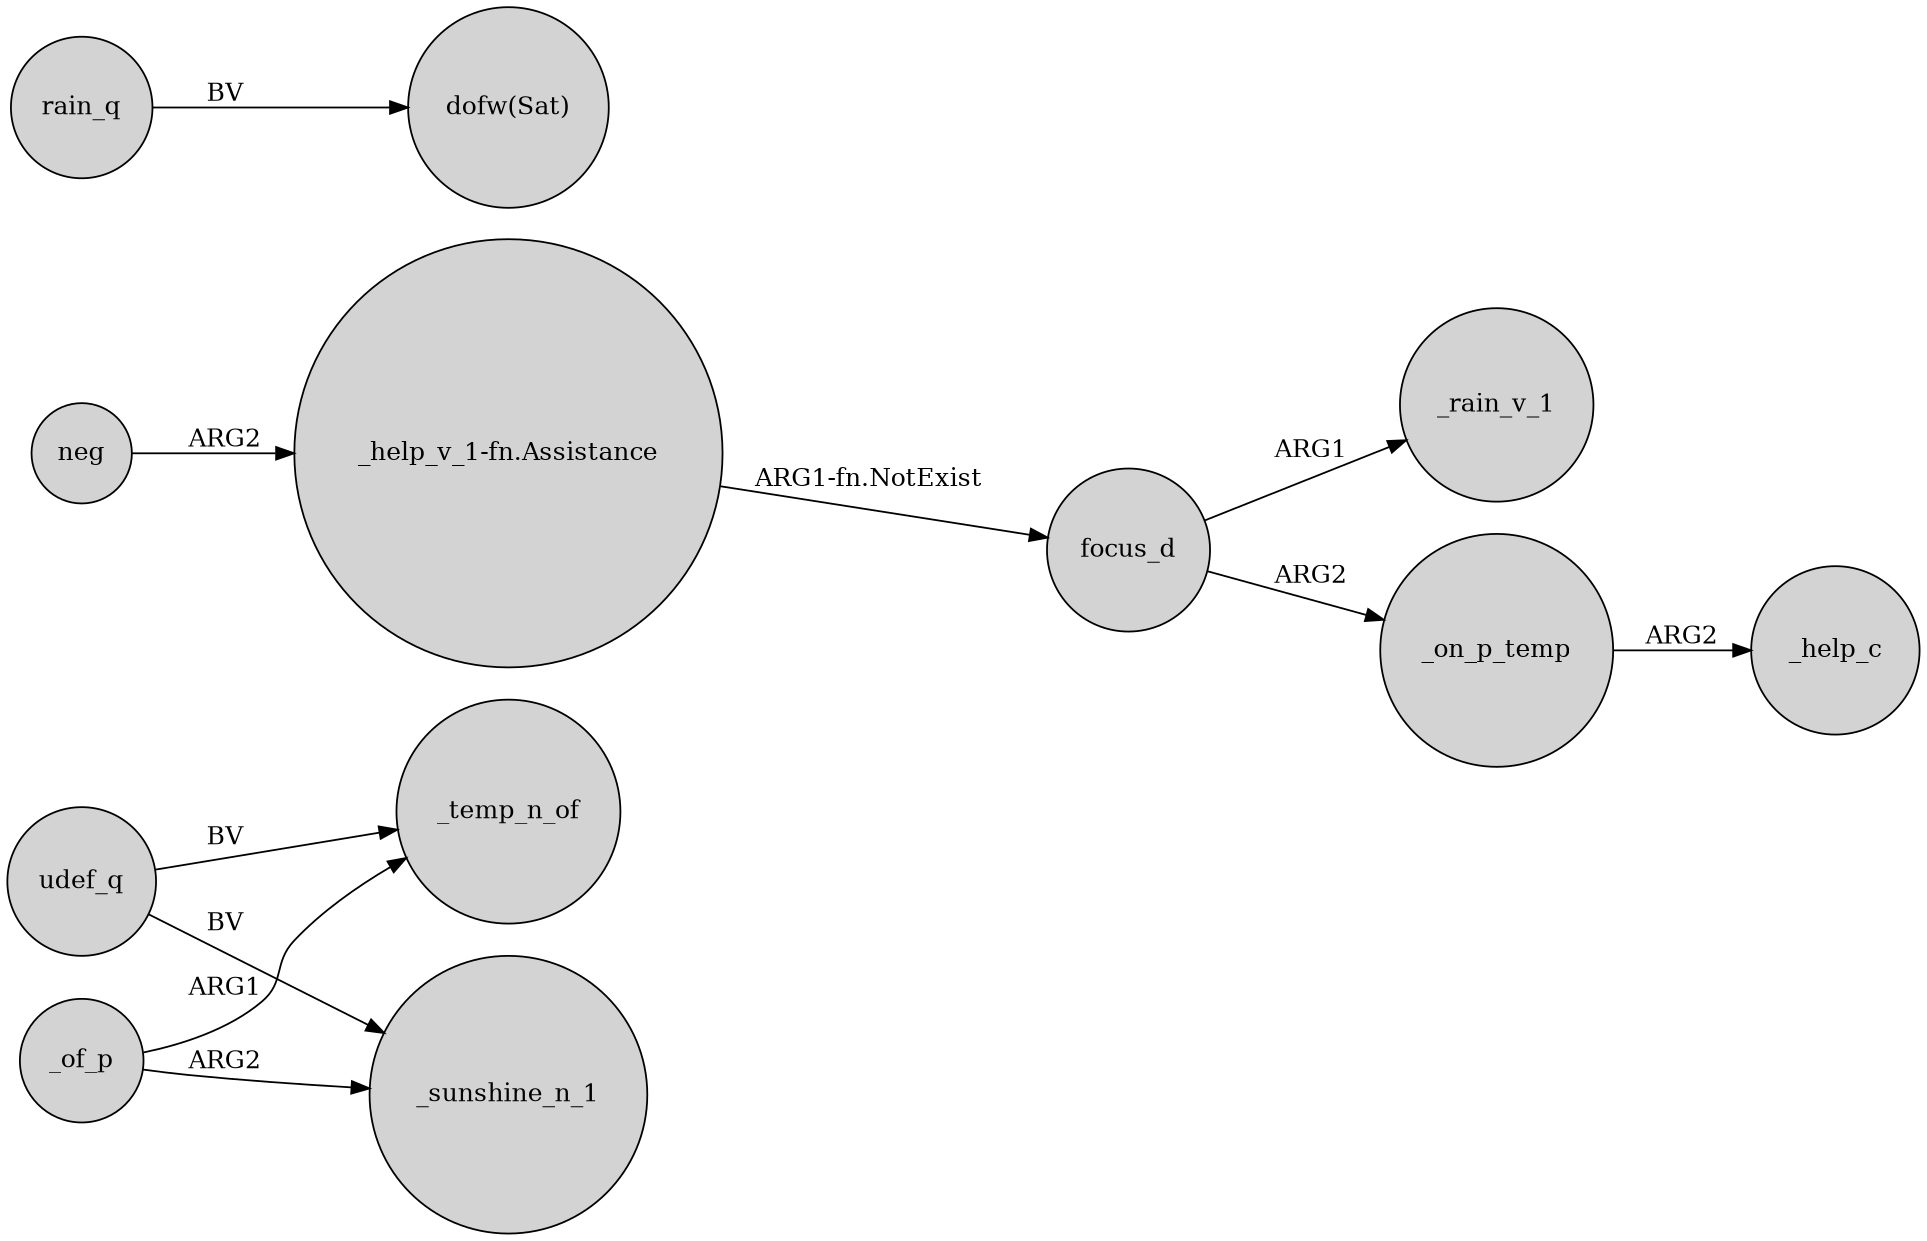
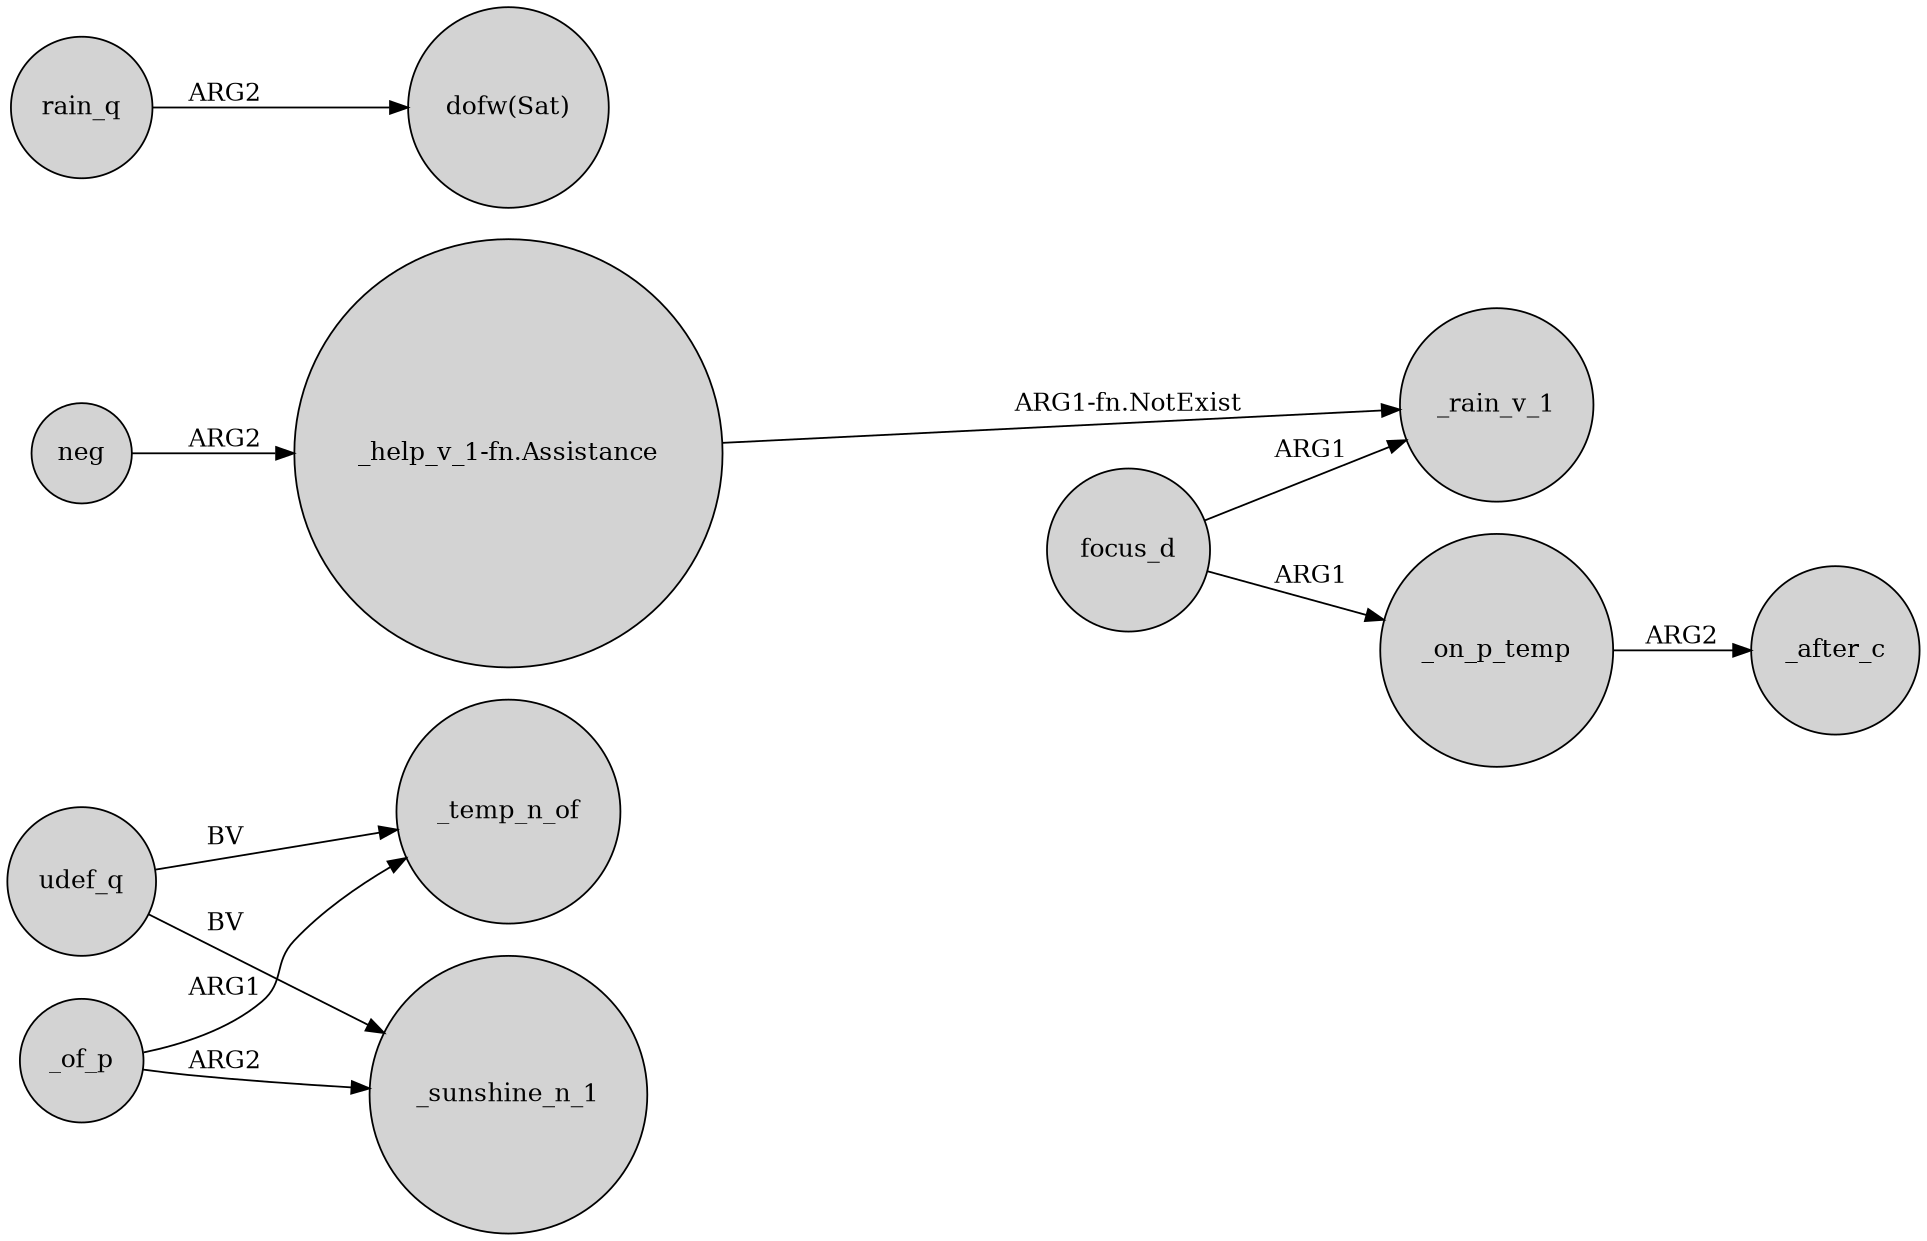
edge "rain_q" -> "dofw(Sat)": label "BV" -> "ARG2"
edge "_help_v_1-fn.Assistance" -> "focus_d": now "_help_v_1-fn.Assistance" -> "_rain_v_1"
edge "focus_d" -> "_on_p_temp": label "ARG2" -> "ARG1"
node "_help_c": label "_help_c" -> "_after_c"
